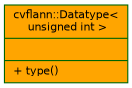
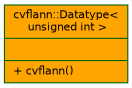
node "cvflann::Datatype<": text "+ type()" -> "+ cvflann()"
